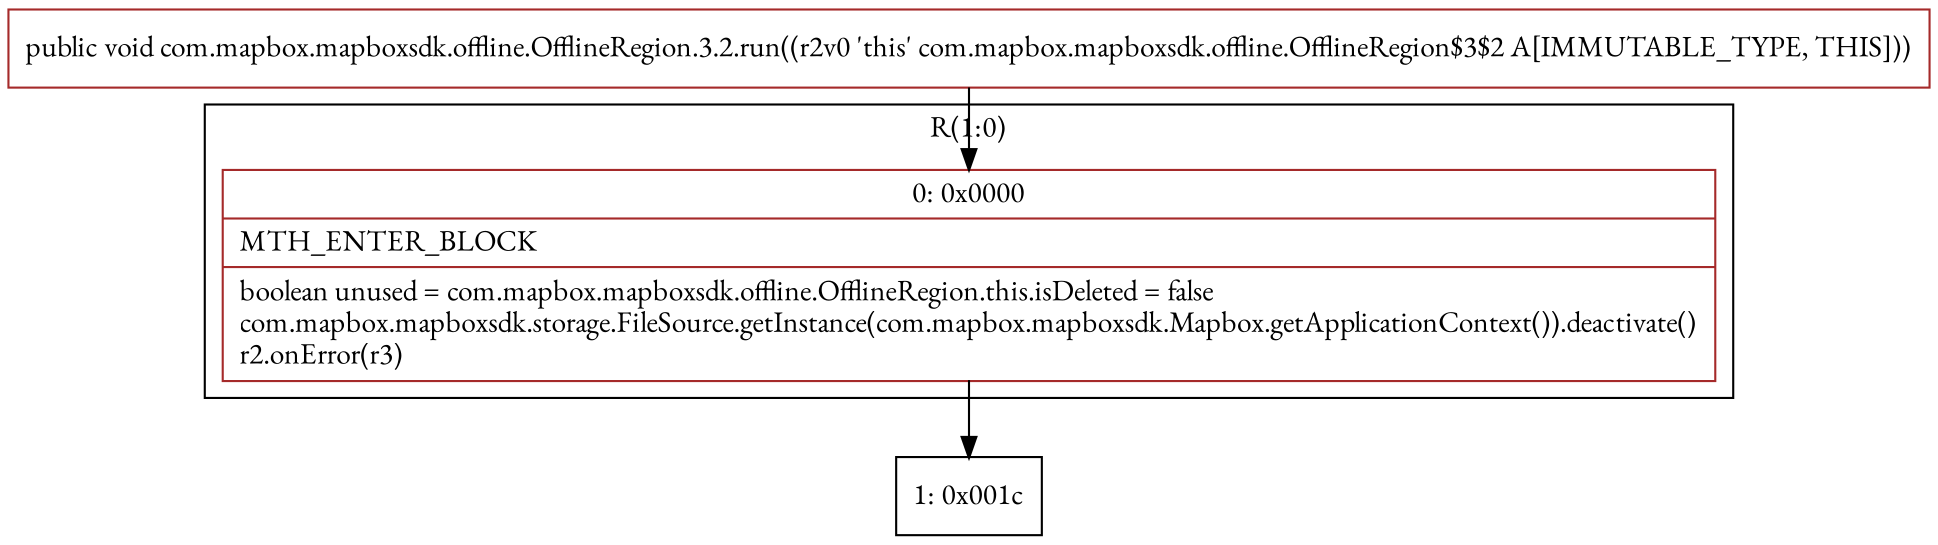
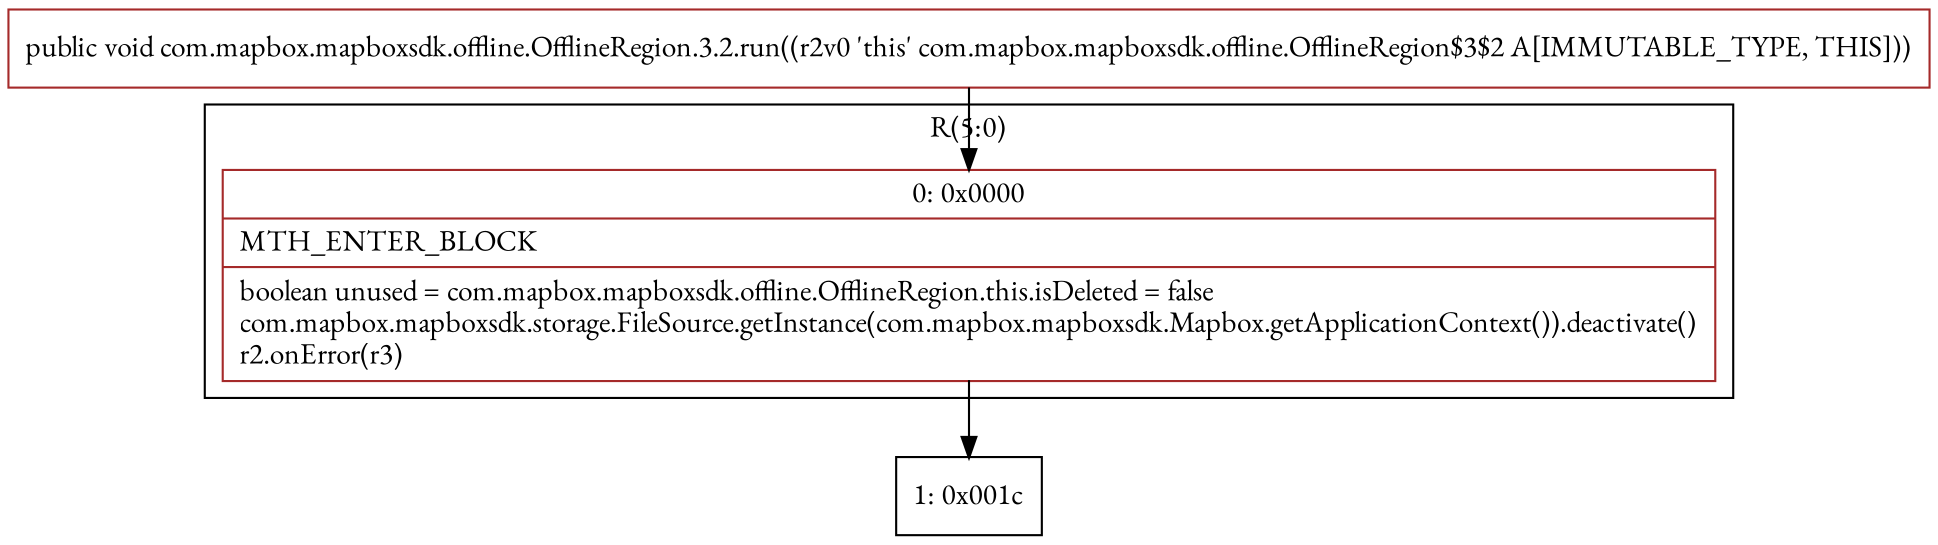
cluster "R(1:0)": label "R(1:0)" -> "R(5:0)"
